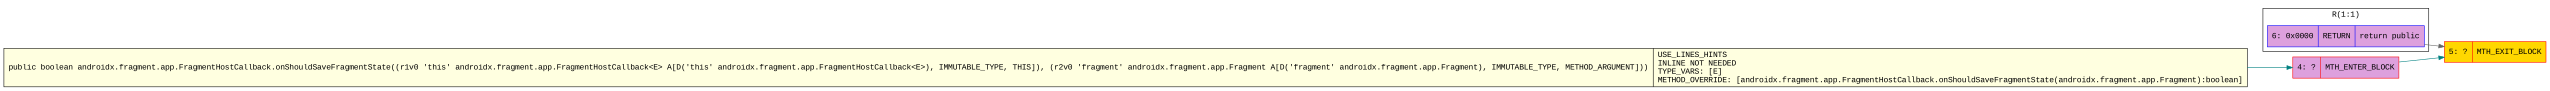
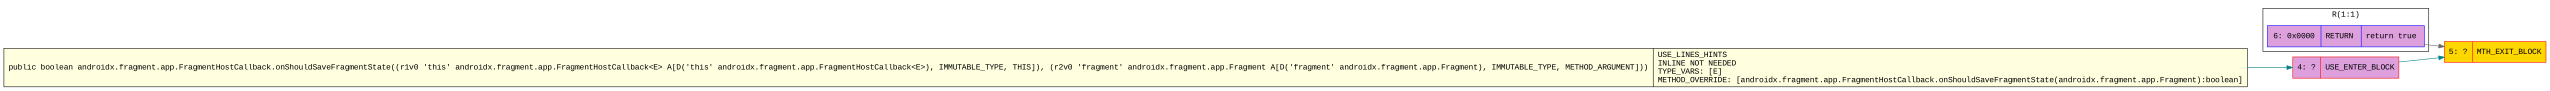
node "6: 0x0000": text "return public" -> "return true"
node "4: ?": text "MTH_ENTER_BLOCK" -> "USE_ENTER_BLOCK"
